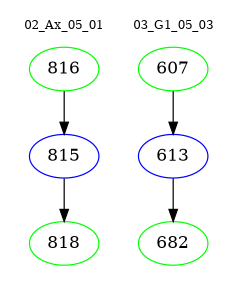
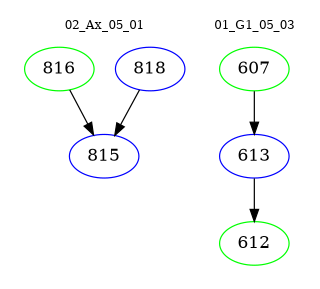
cluster "03_G1_05_03": label "03_G1_05_03" -> "01_G1_05_03"
edge "815" -> "818": reversed
node "818": color green -> blue
node "682": label "682" -> "612"
